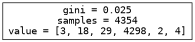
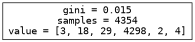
node "gini = 0.025 samples = 4354 value = [3, 18, 29, 4298, 2, 4]": label "gini = 0.025 samples = 4354 value = [3, 18, 29, 4298, 2, 4]" -> "gini = 0.015 samples = 4354 value = [3, 18, 29, 4298, 2, 4]"
